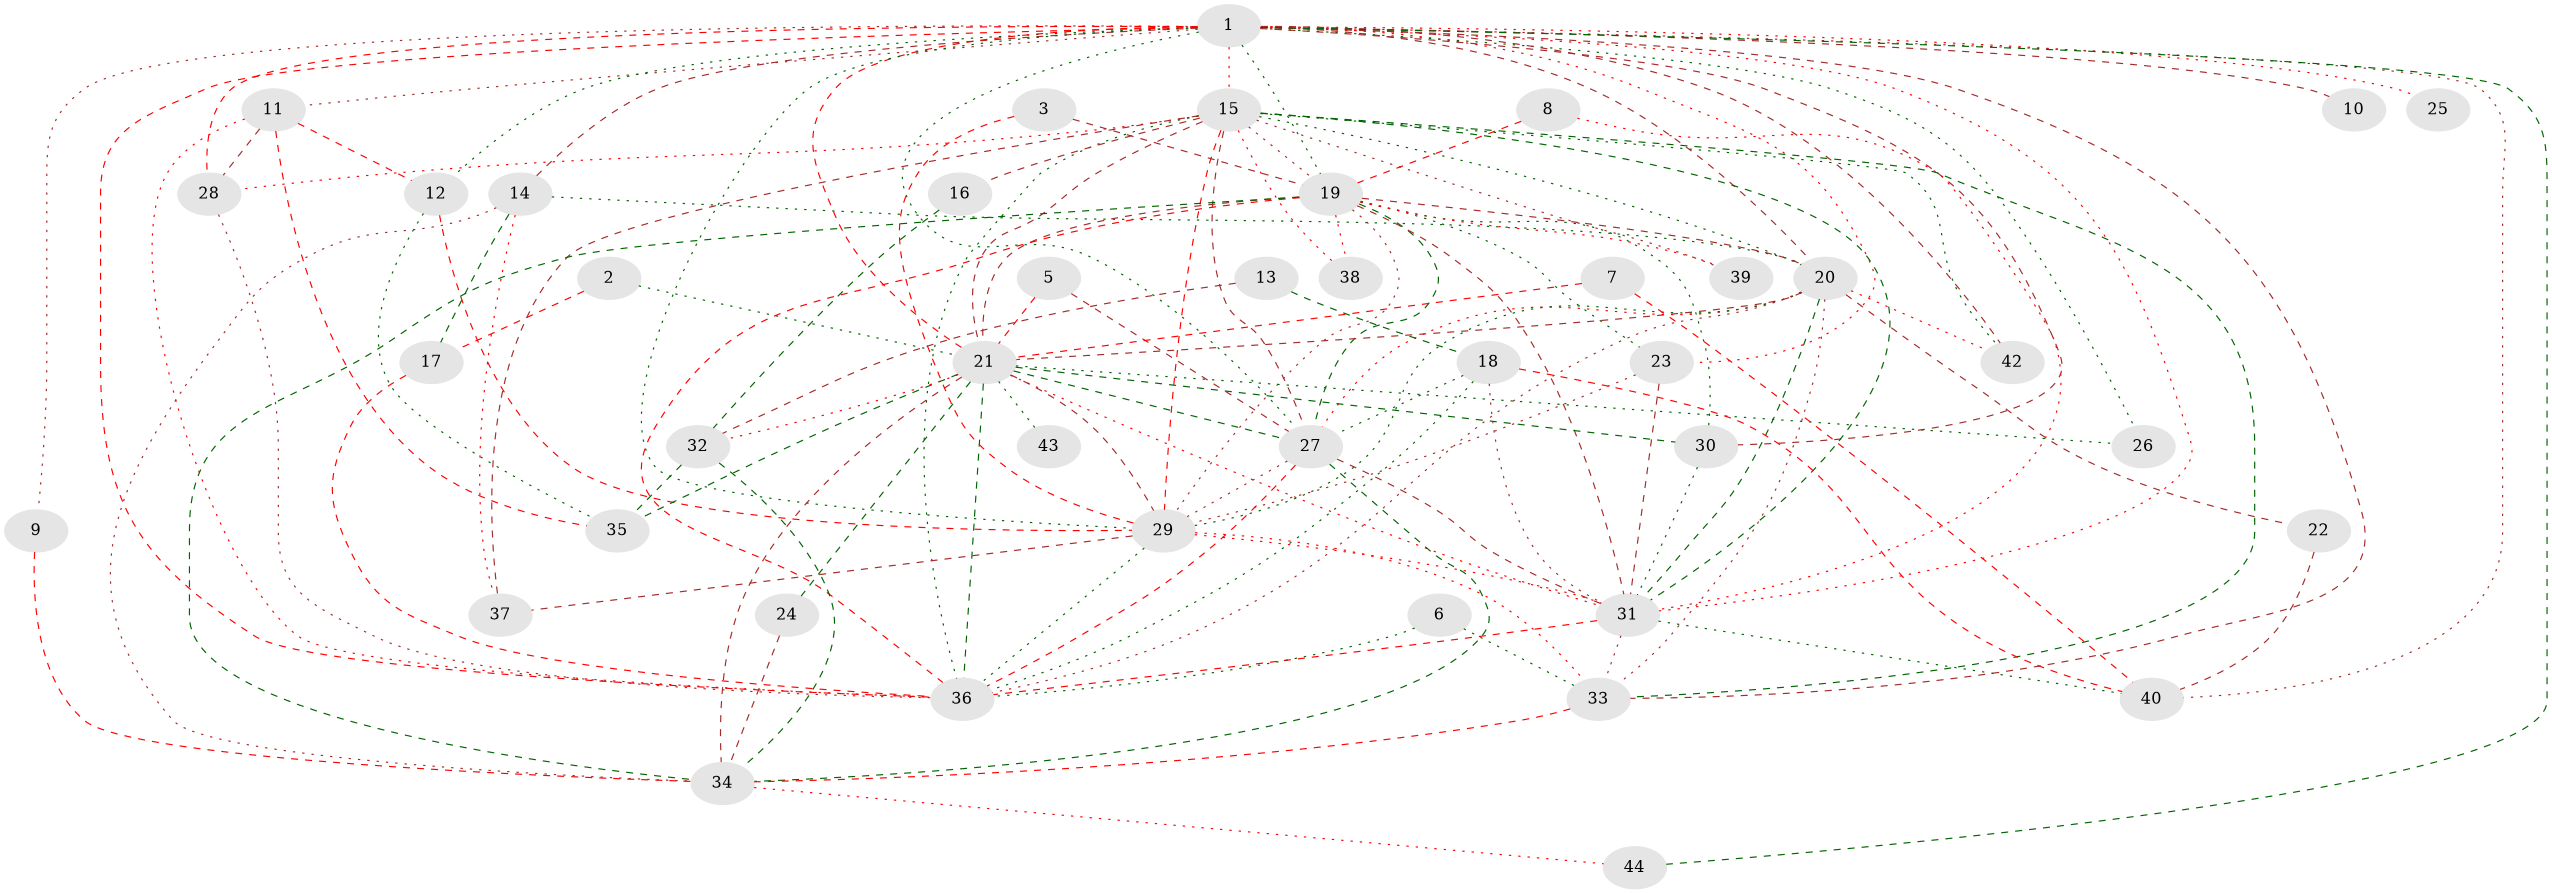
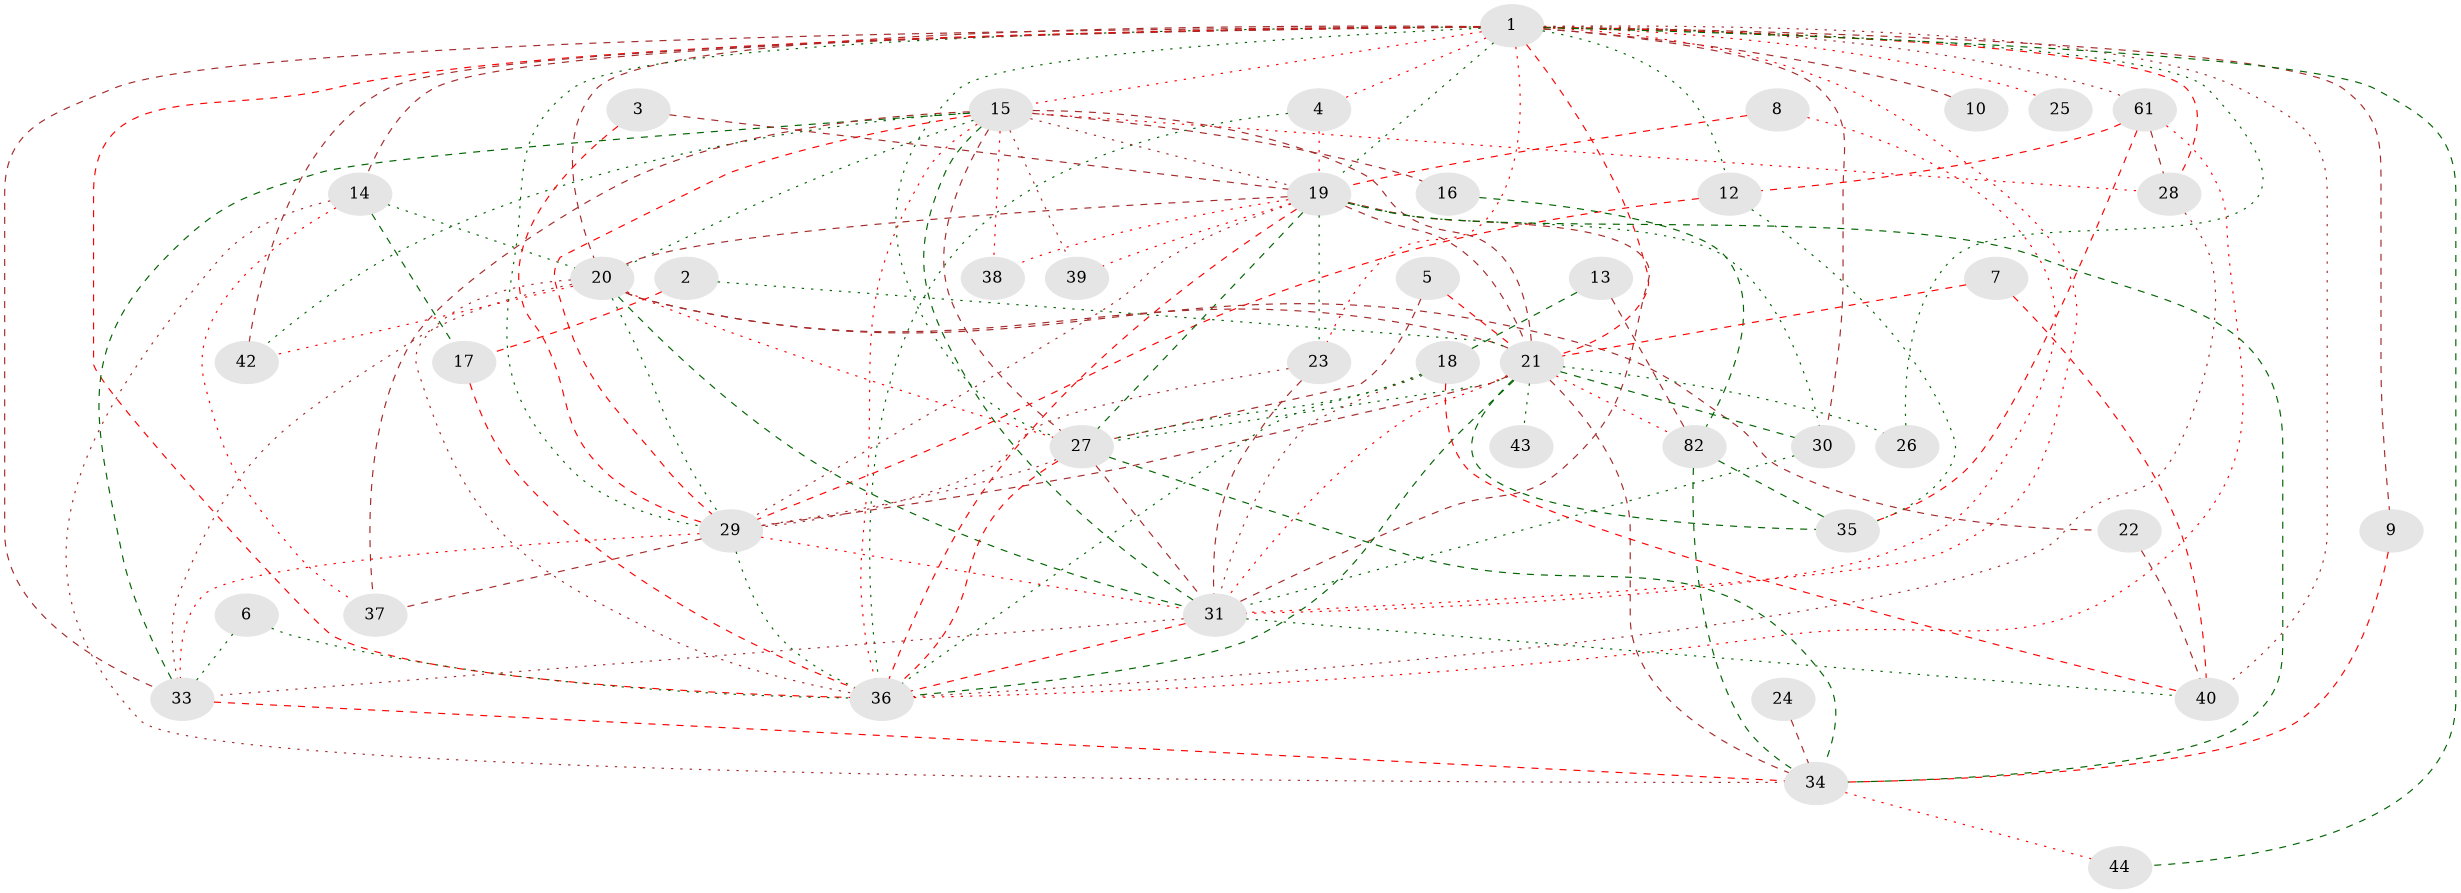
edge "1" -- "9": style dotted -> dashed
node "11": label "11" -> "61"
node "4": added
edge "15" -- "36": color darkgreen -> red
edge "21" -- "27": style dashed -> dotted
node "32": label "32" -> "82"
edge "21" -- "24": removed
